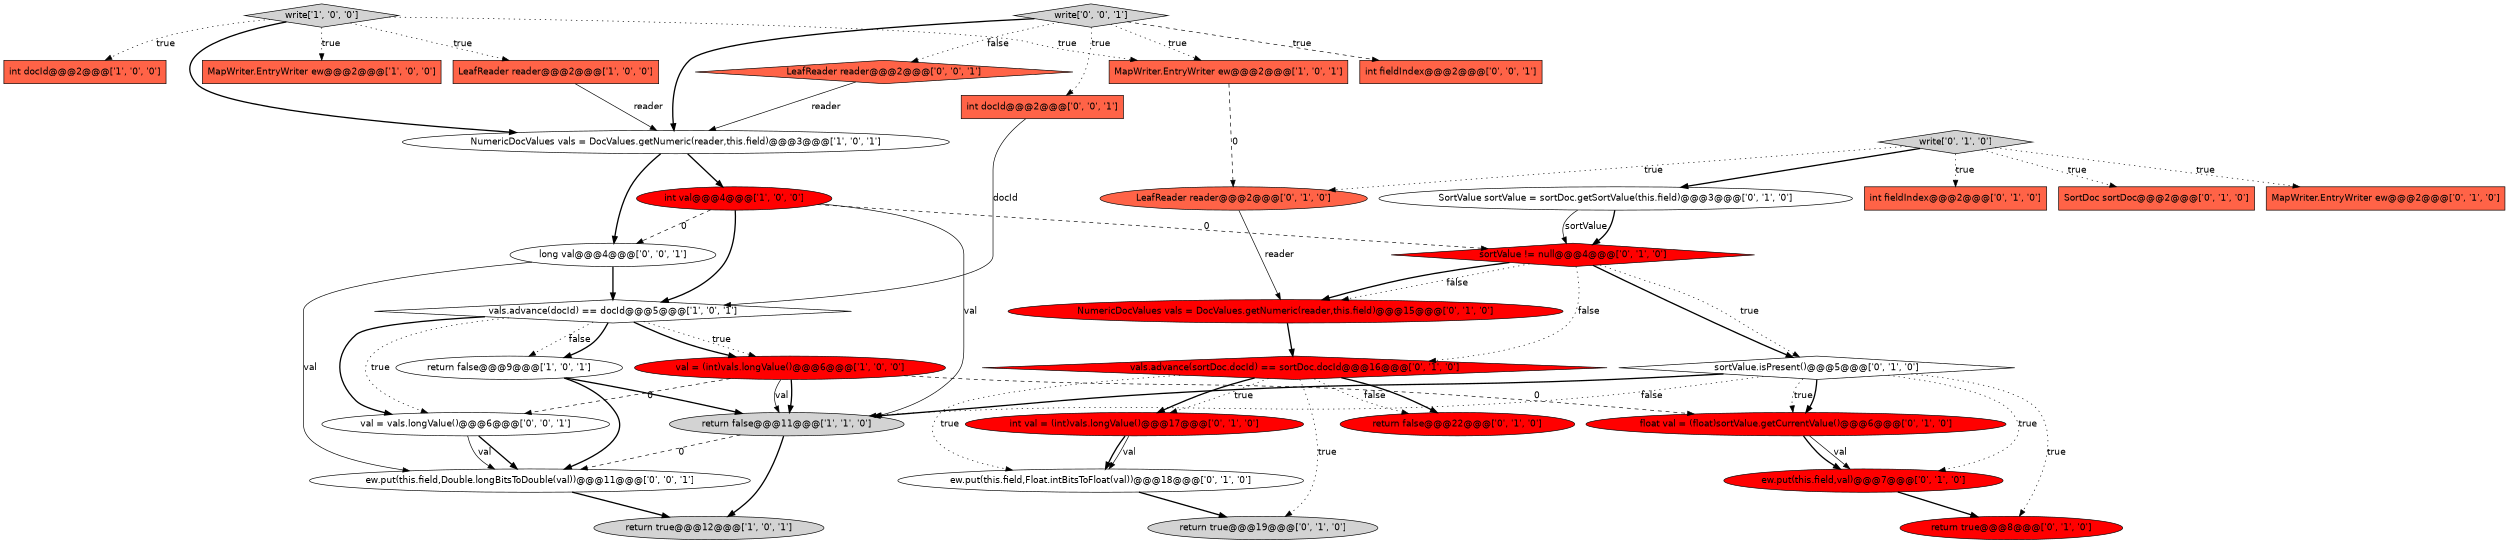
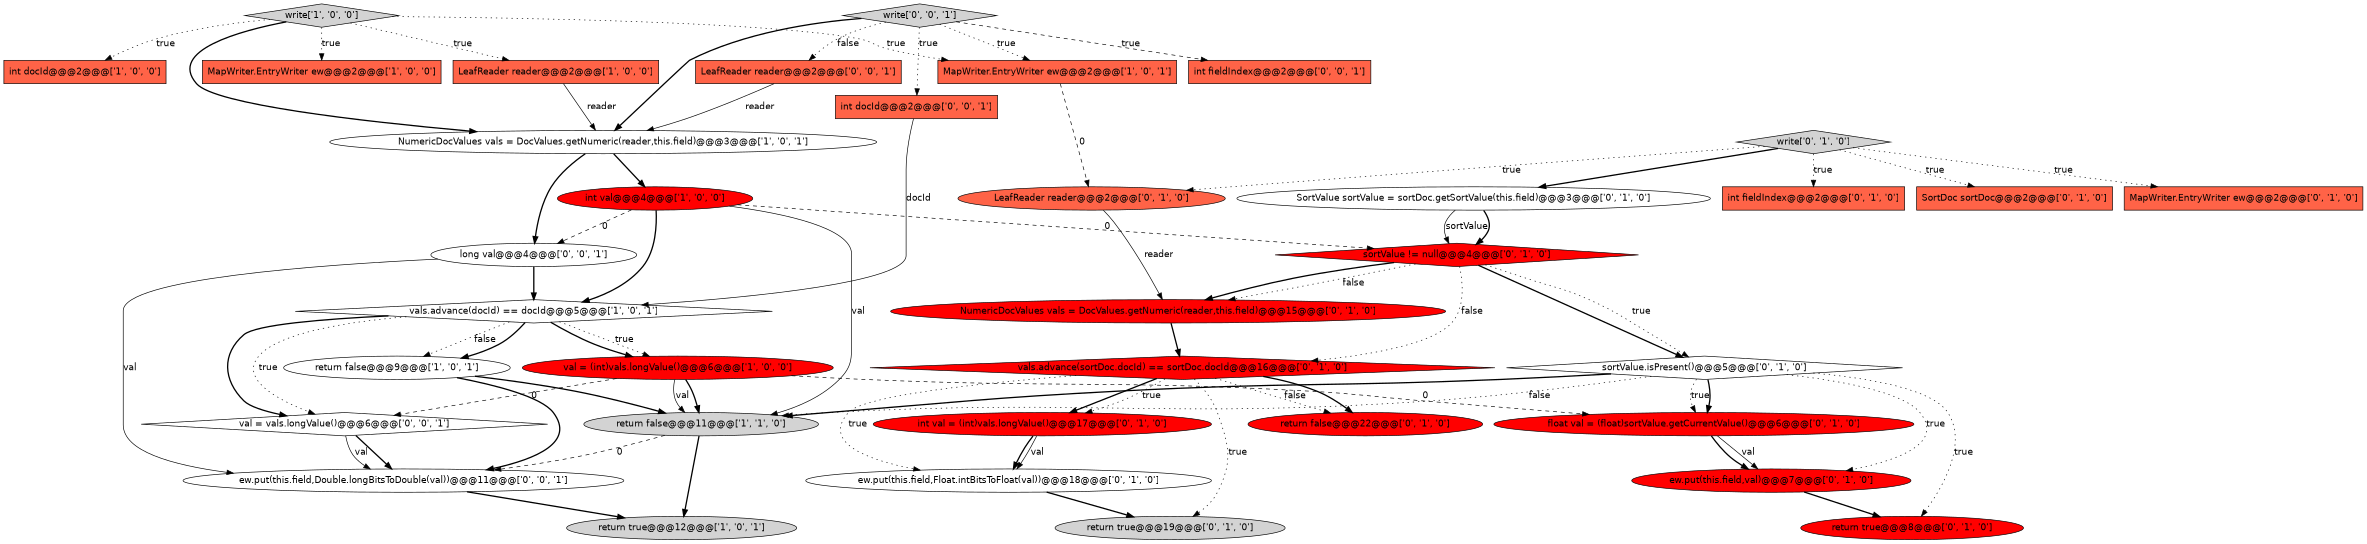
node "LeafReader reader@@@2@@@['0', '0', '1']": shape diamond -> box
node "val = vals.longValue()@@@6@@@['0', '0', '1']": shape ellipse -> diamond
